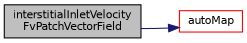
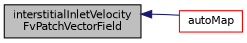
edge "interstitialInletVelocity FvPatchVectorField" -> "autoMap": reversed
